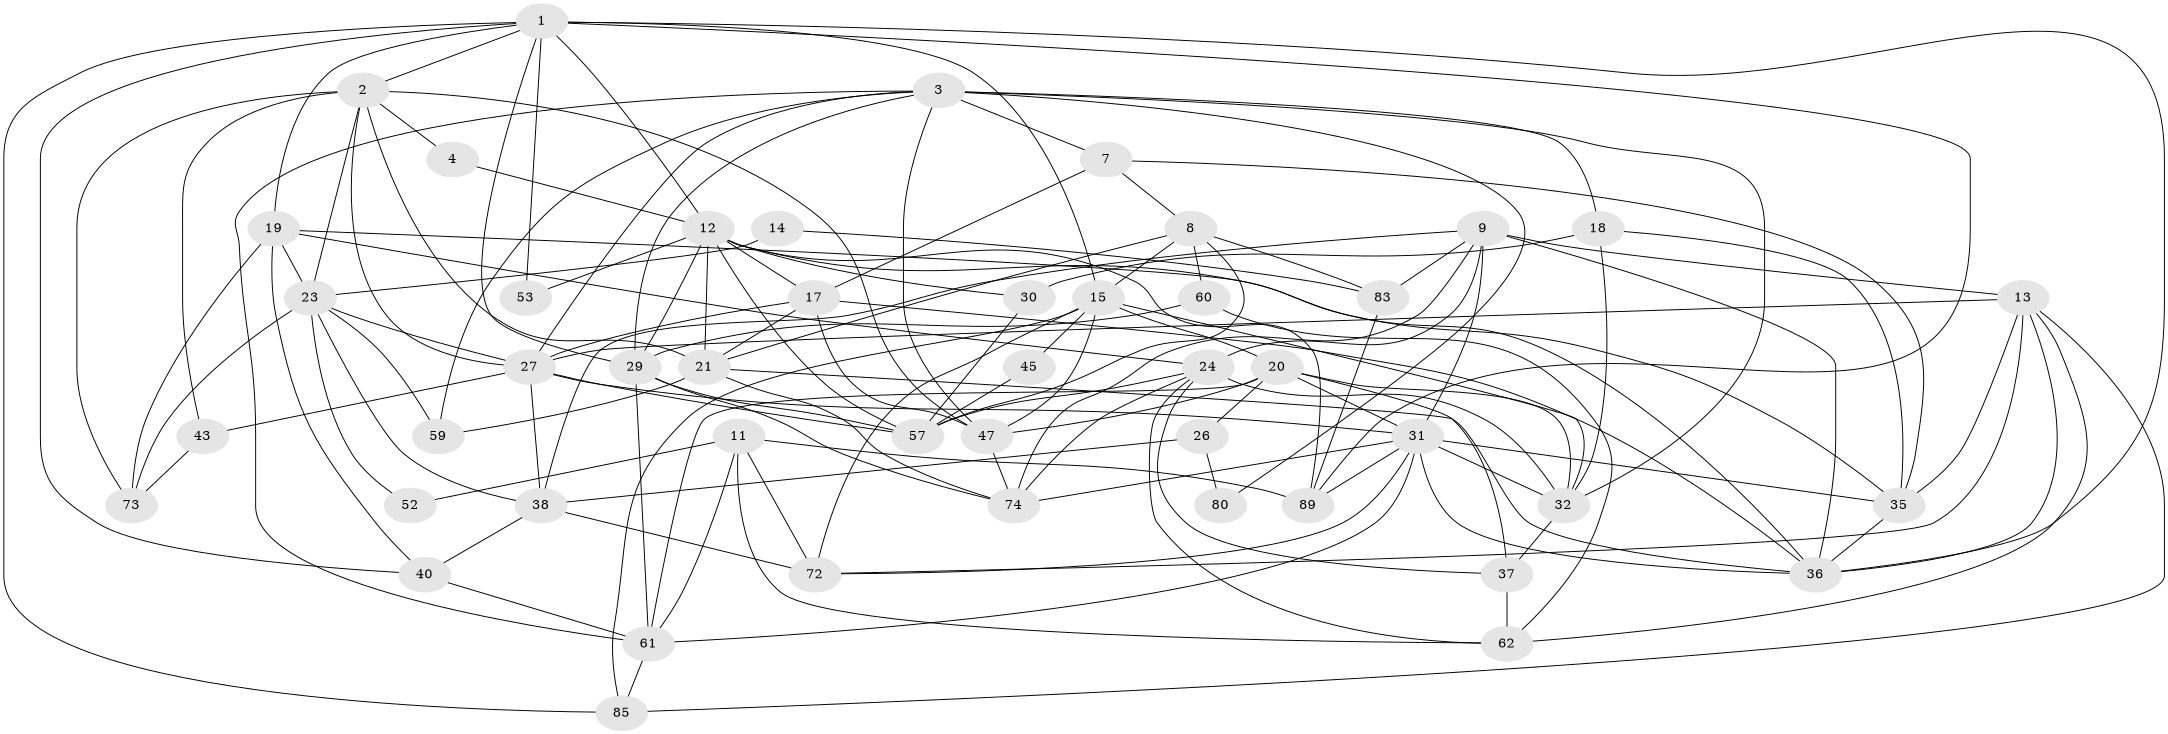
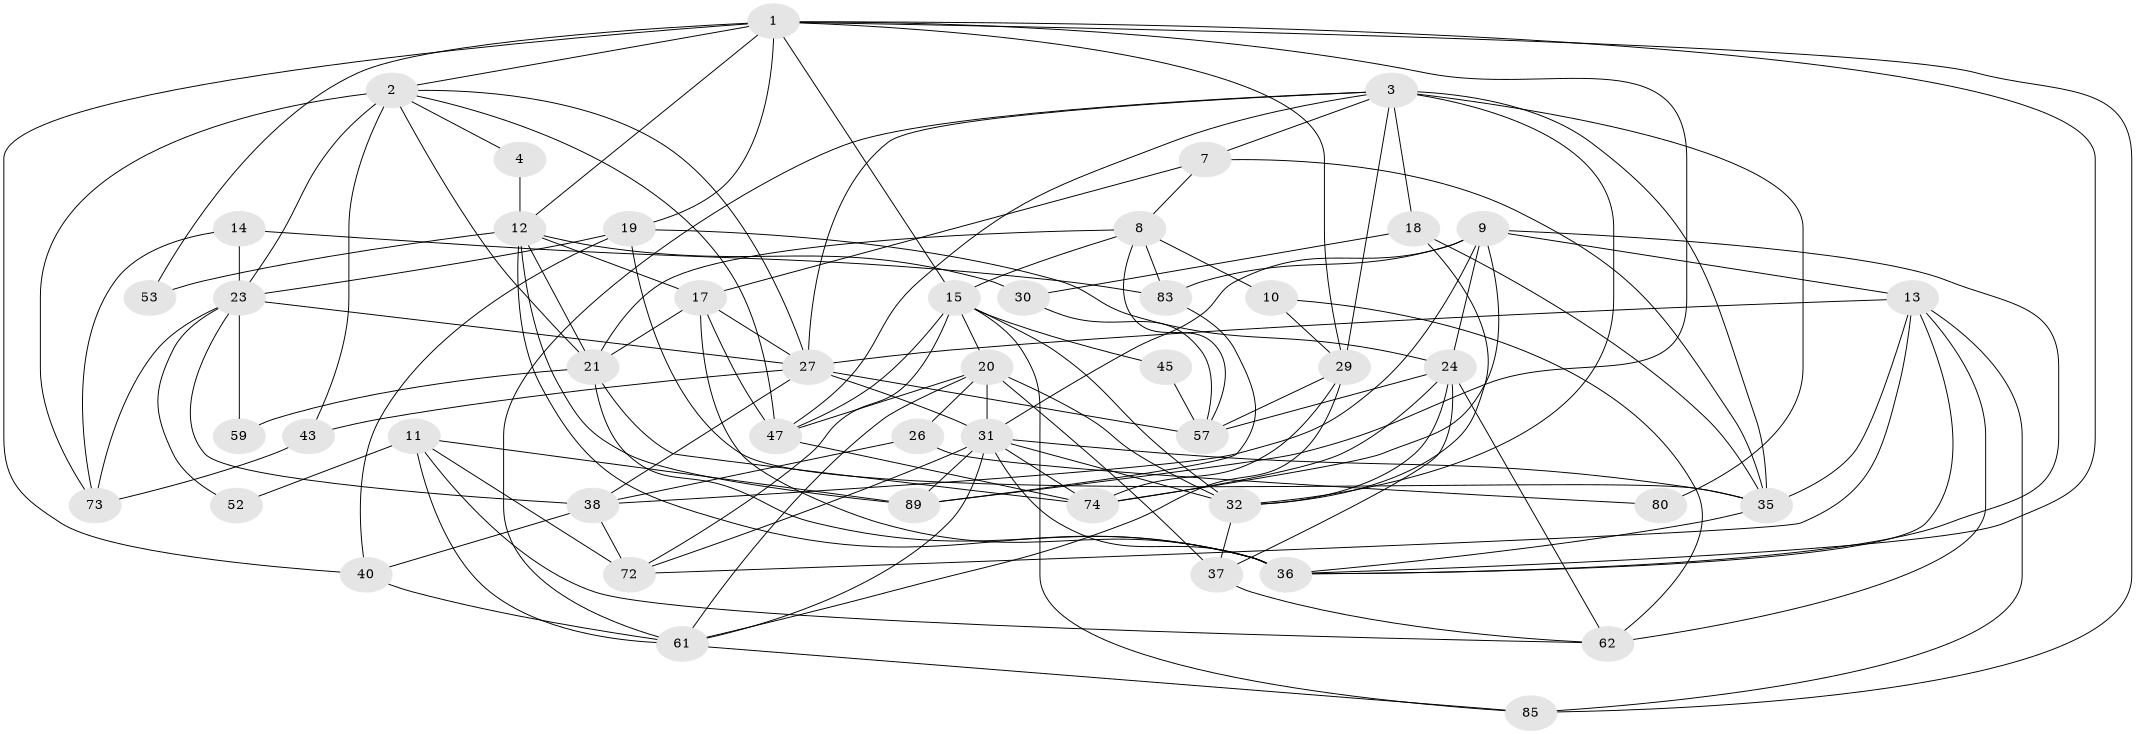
edge "3" -- "59": now "3" -- "35"
node "60": label "60" -> "10"
edge "12" -- "29": removed
edge "12" -- "57": removed
edge "19" -- "73": now "14" -- "73"
